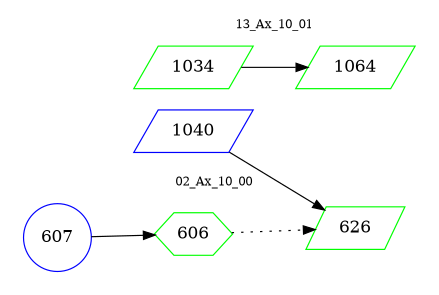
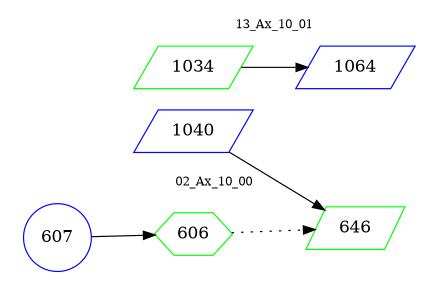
node "1064": color green -> blue
node "626": label "626" -> "646"
